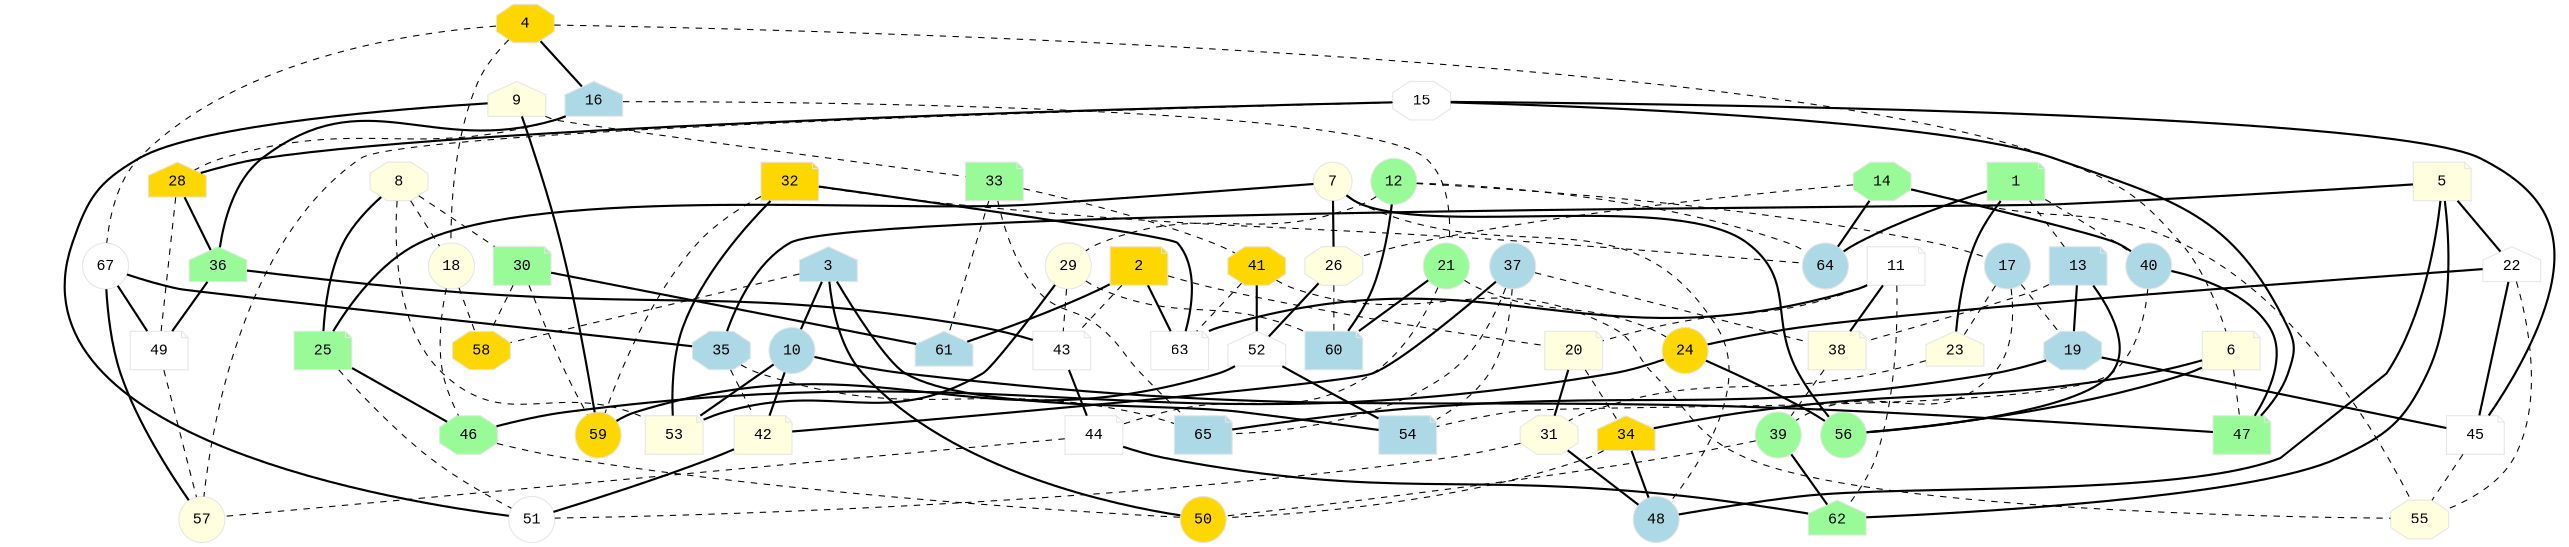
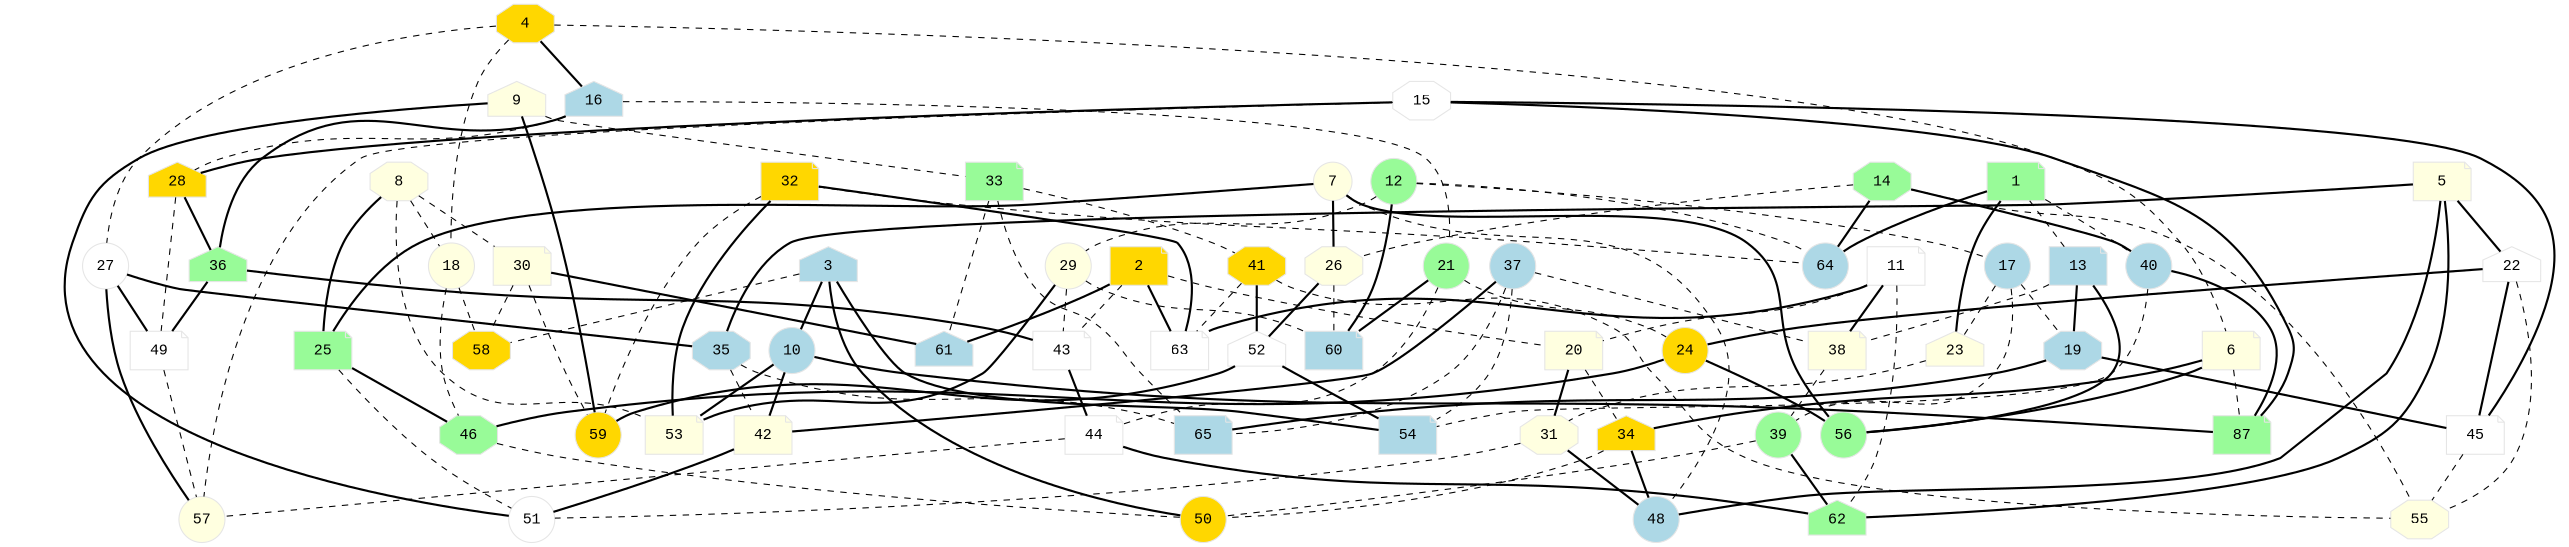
node "67": label "67" -> "27"
node "30": fillcolor palegreen -> lightyellow
node "47": label "47" -> "87"
